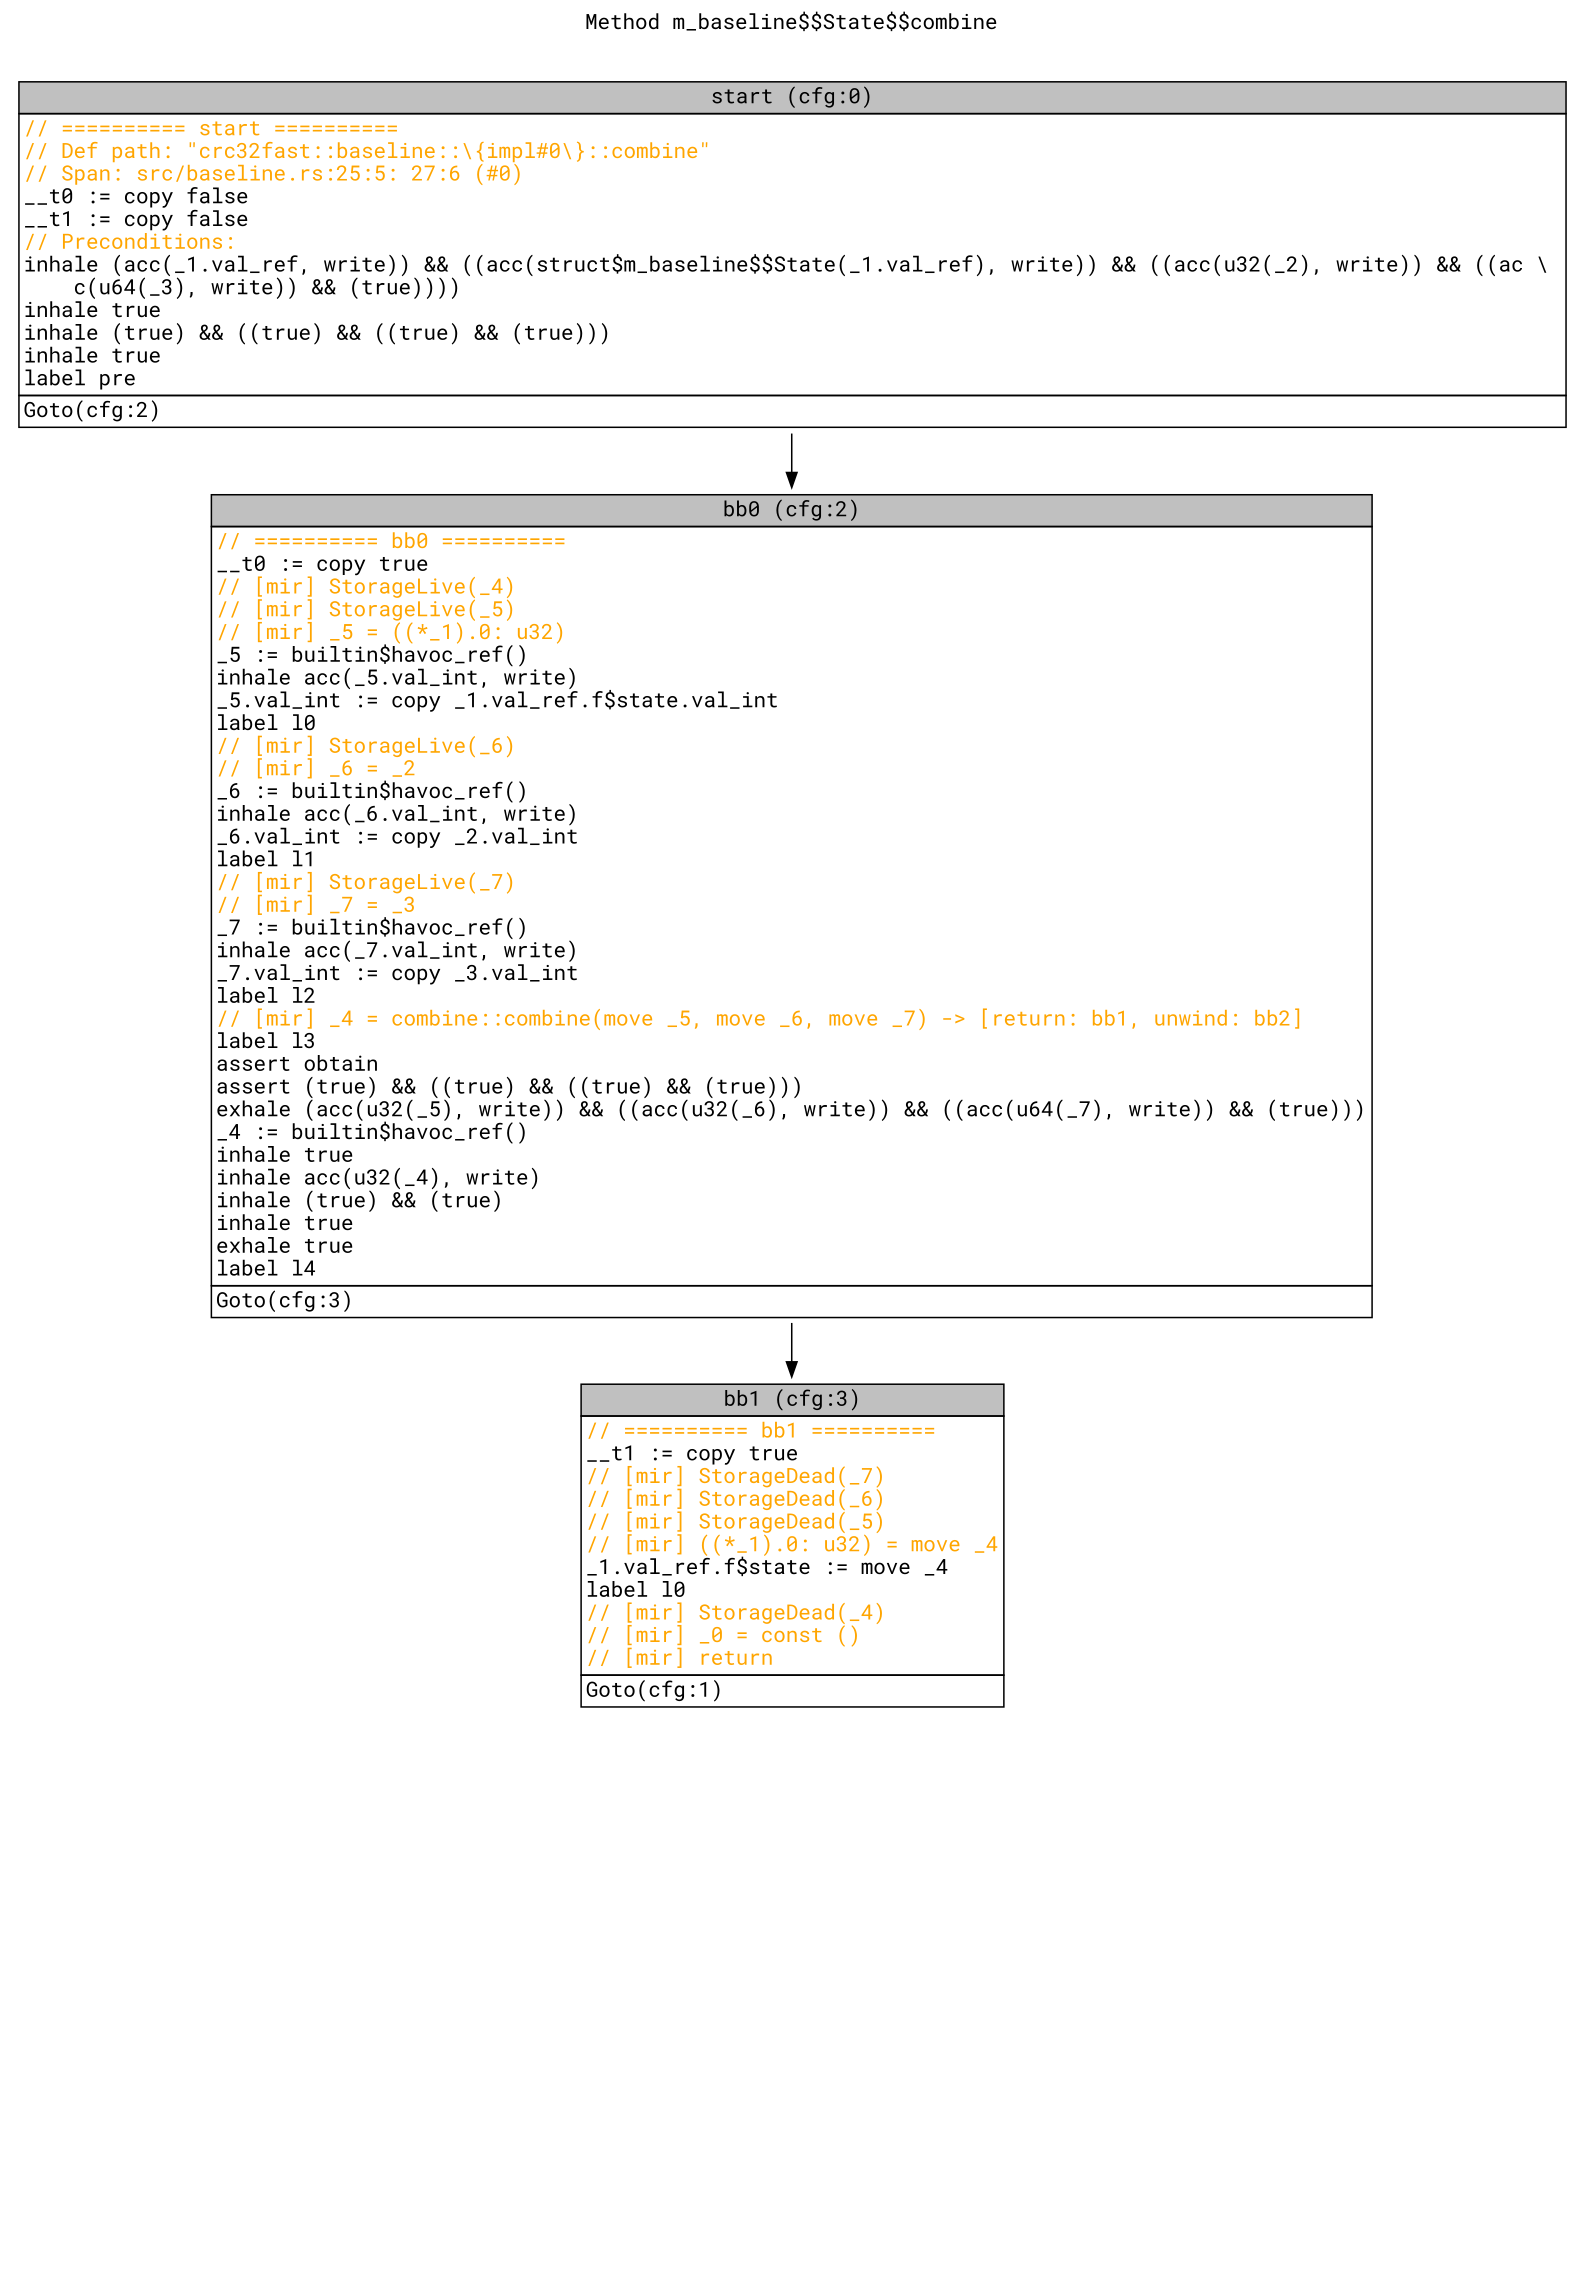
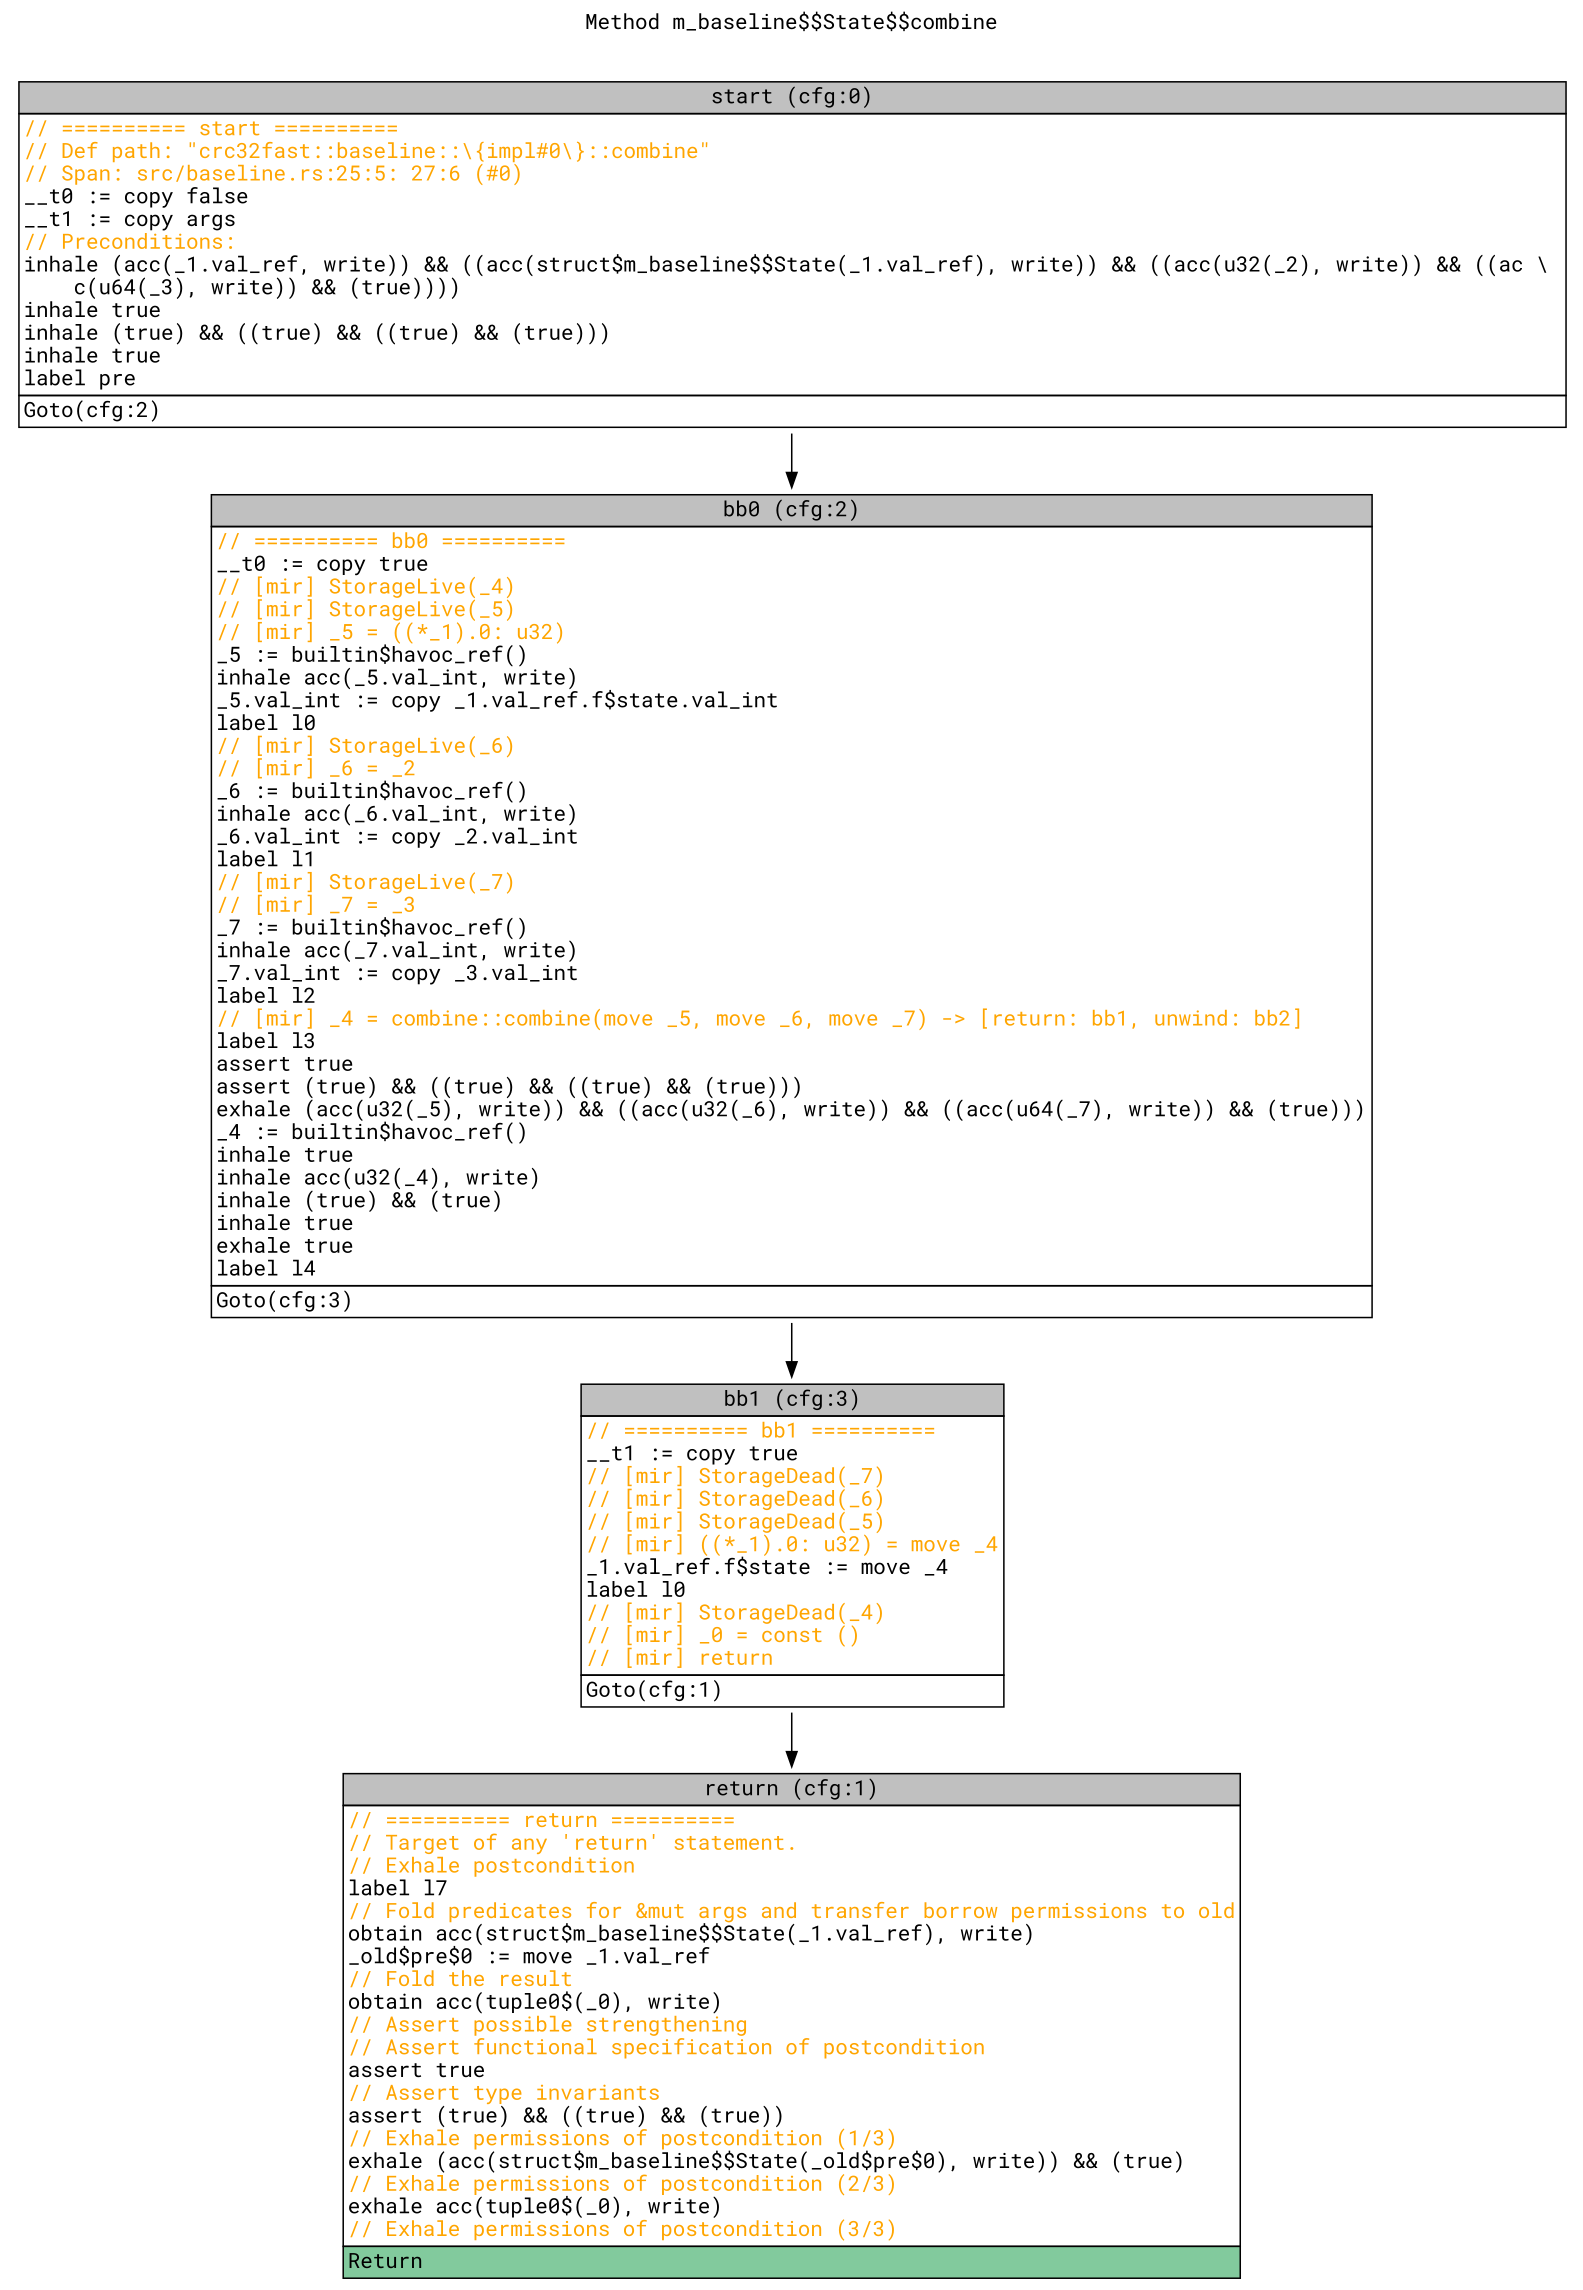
node "start (cfg:0)": text "__t1 := copy false" -> "__t1 := copy args"
node "bb0 (cfg:2)": text "assert obtain" -> "assert true"
node "return (cfg:1)": added
